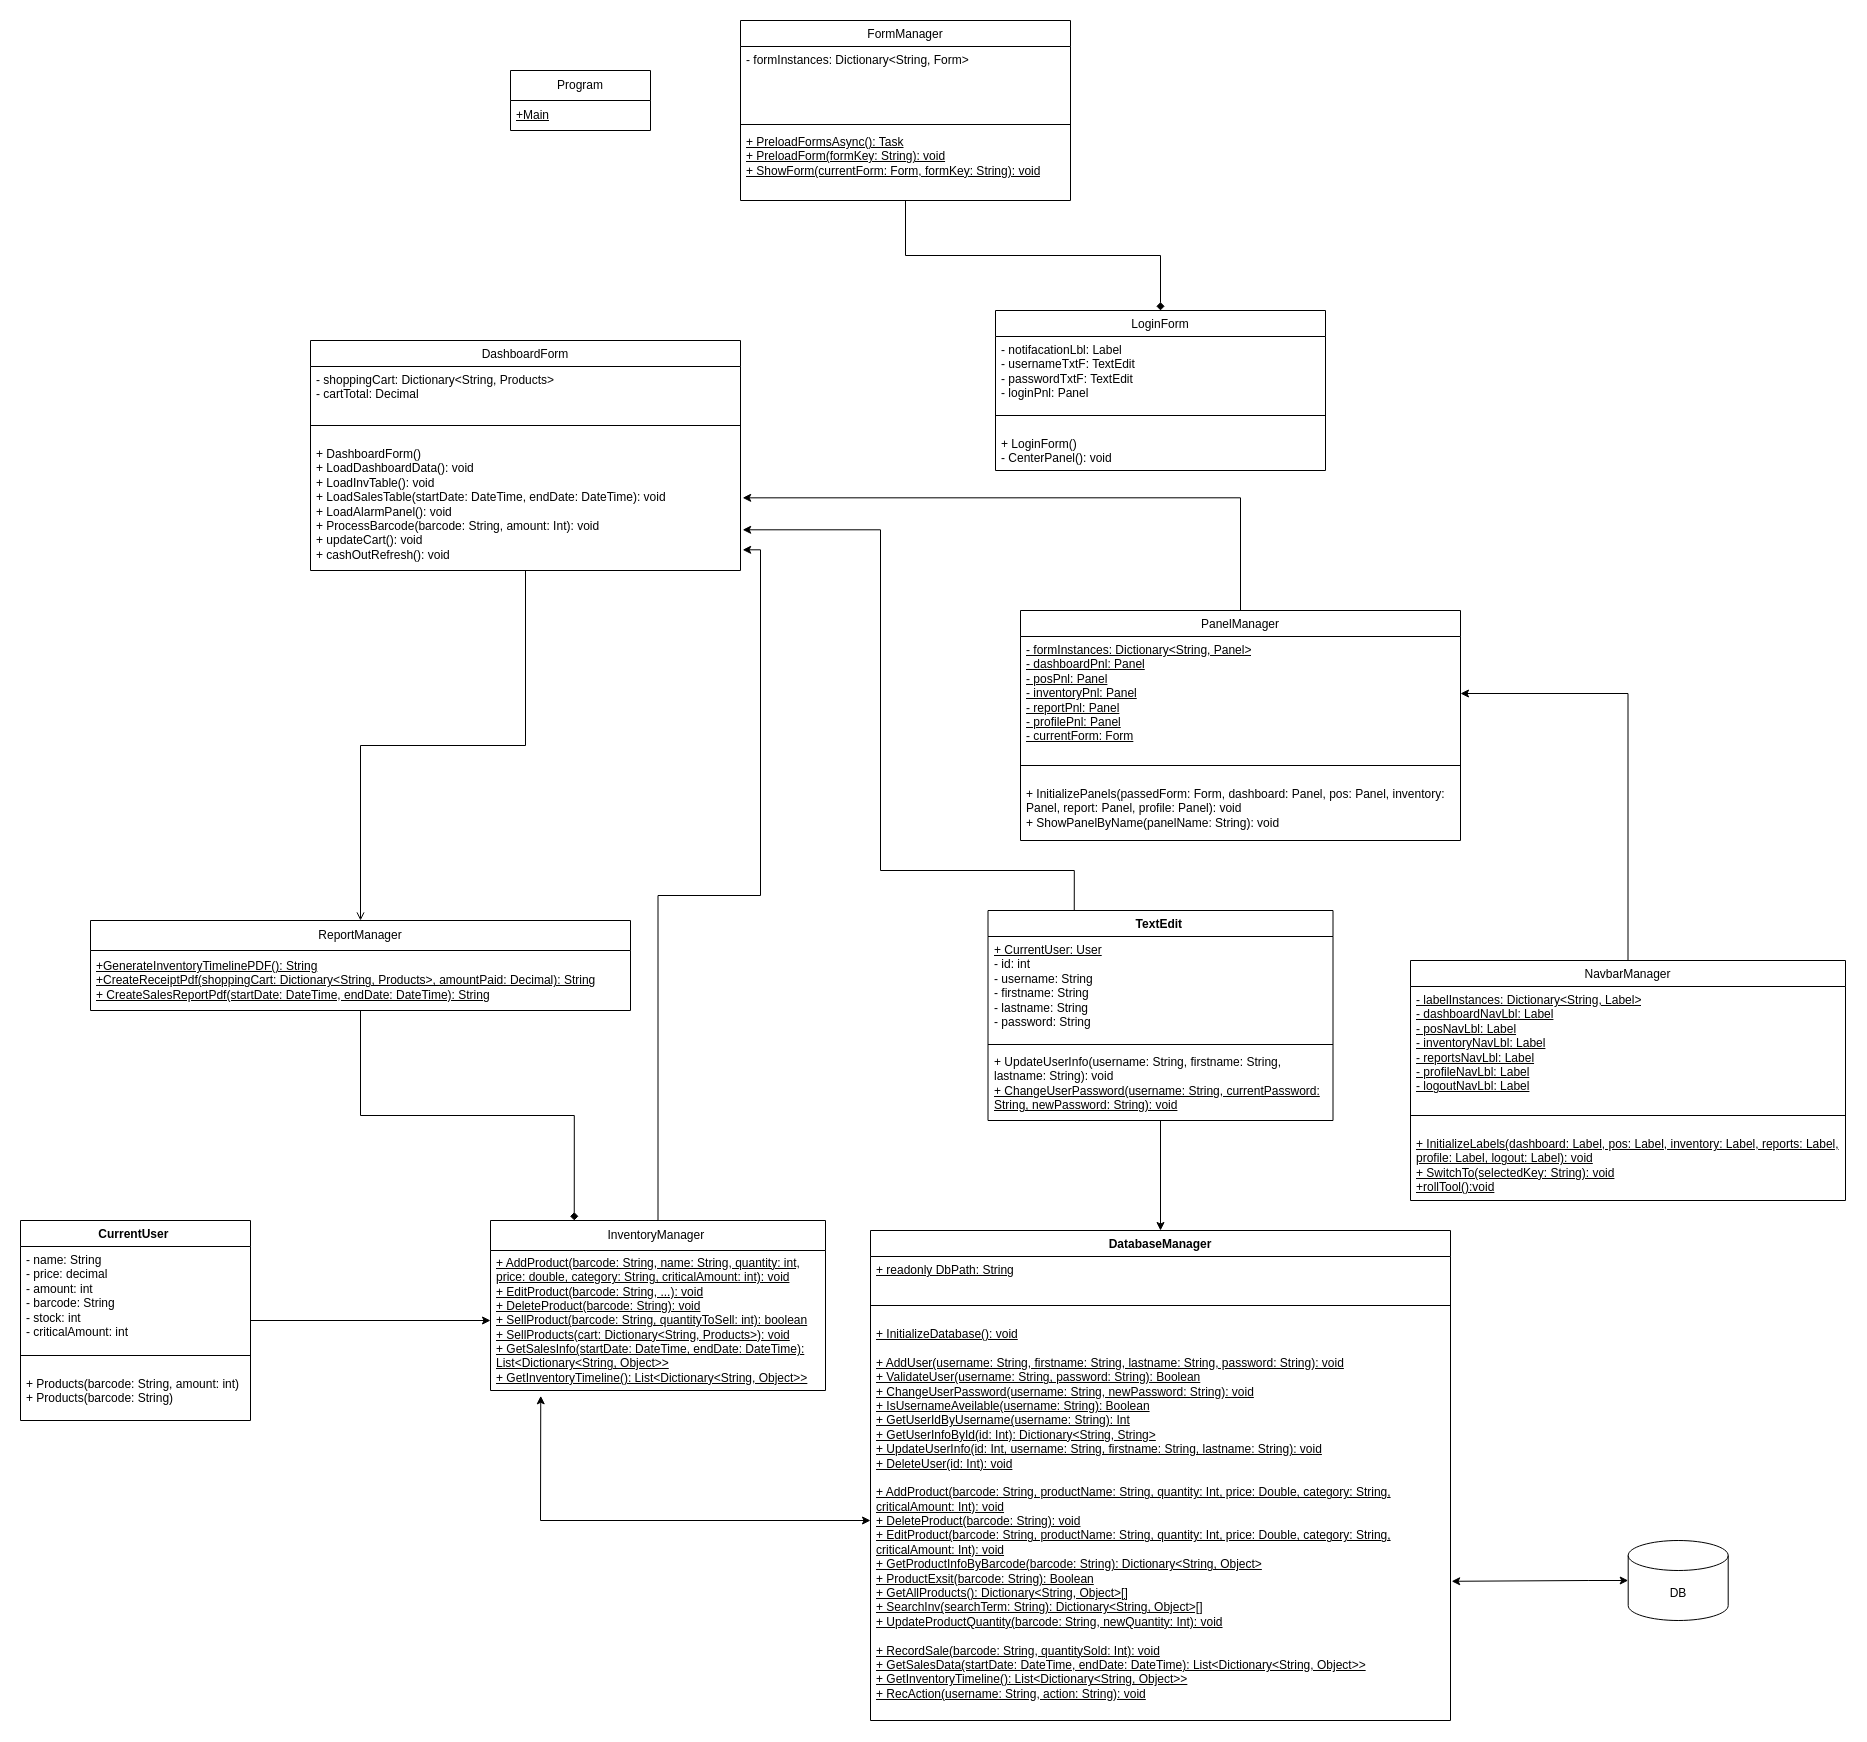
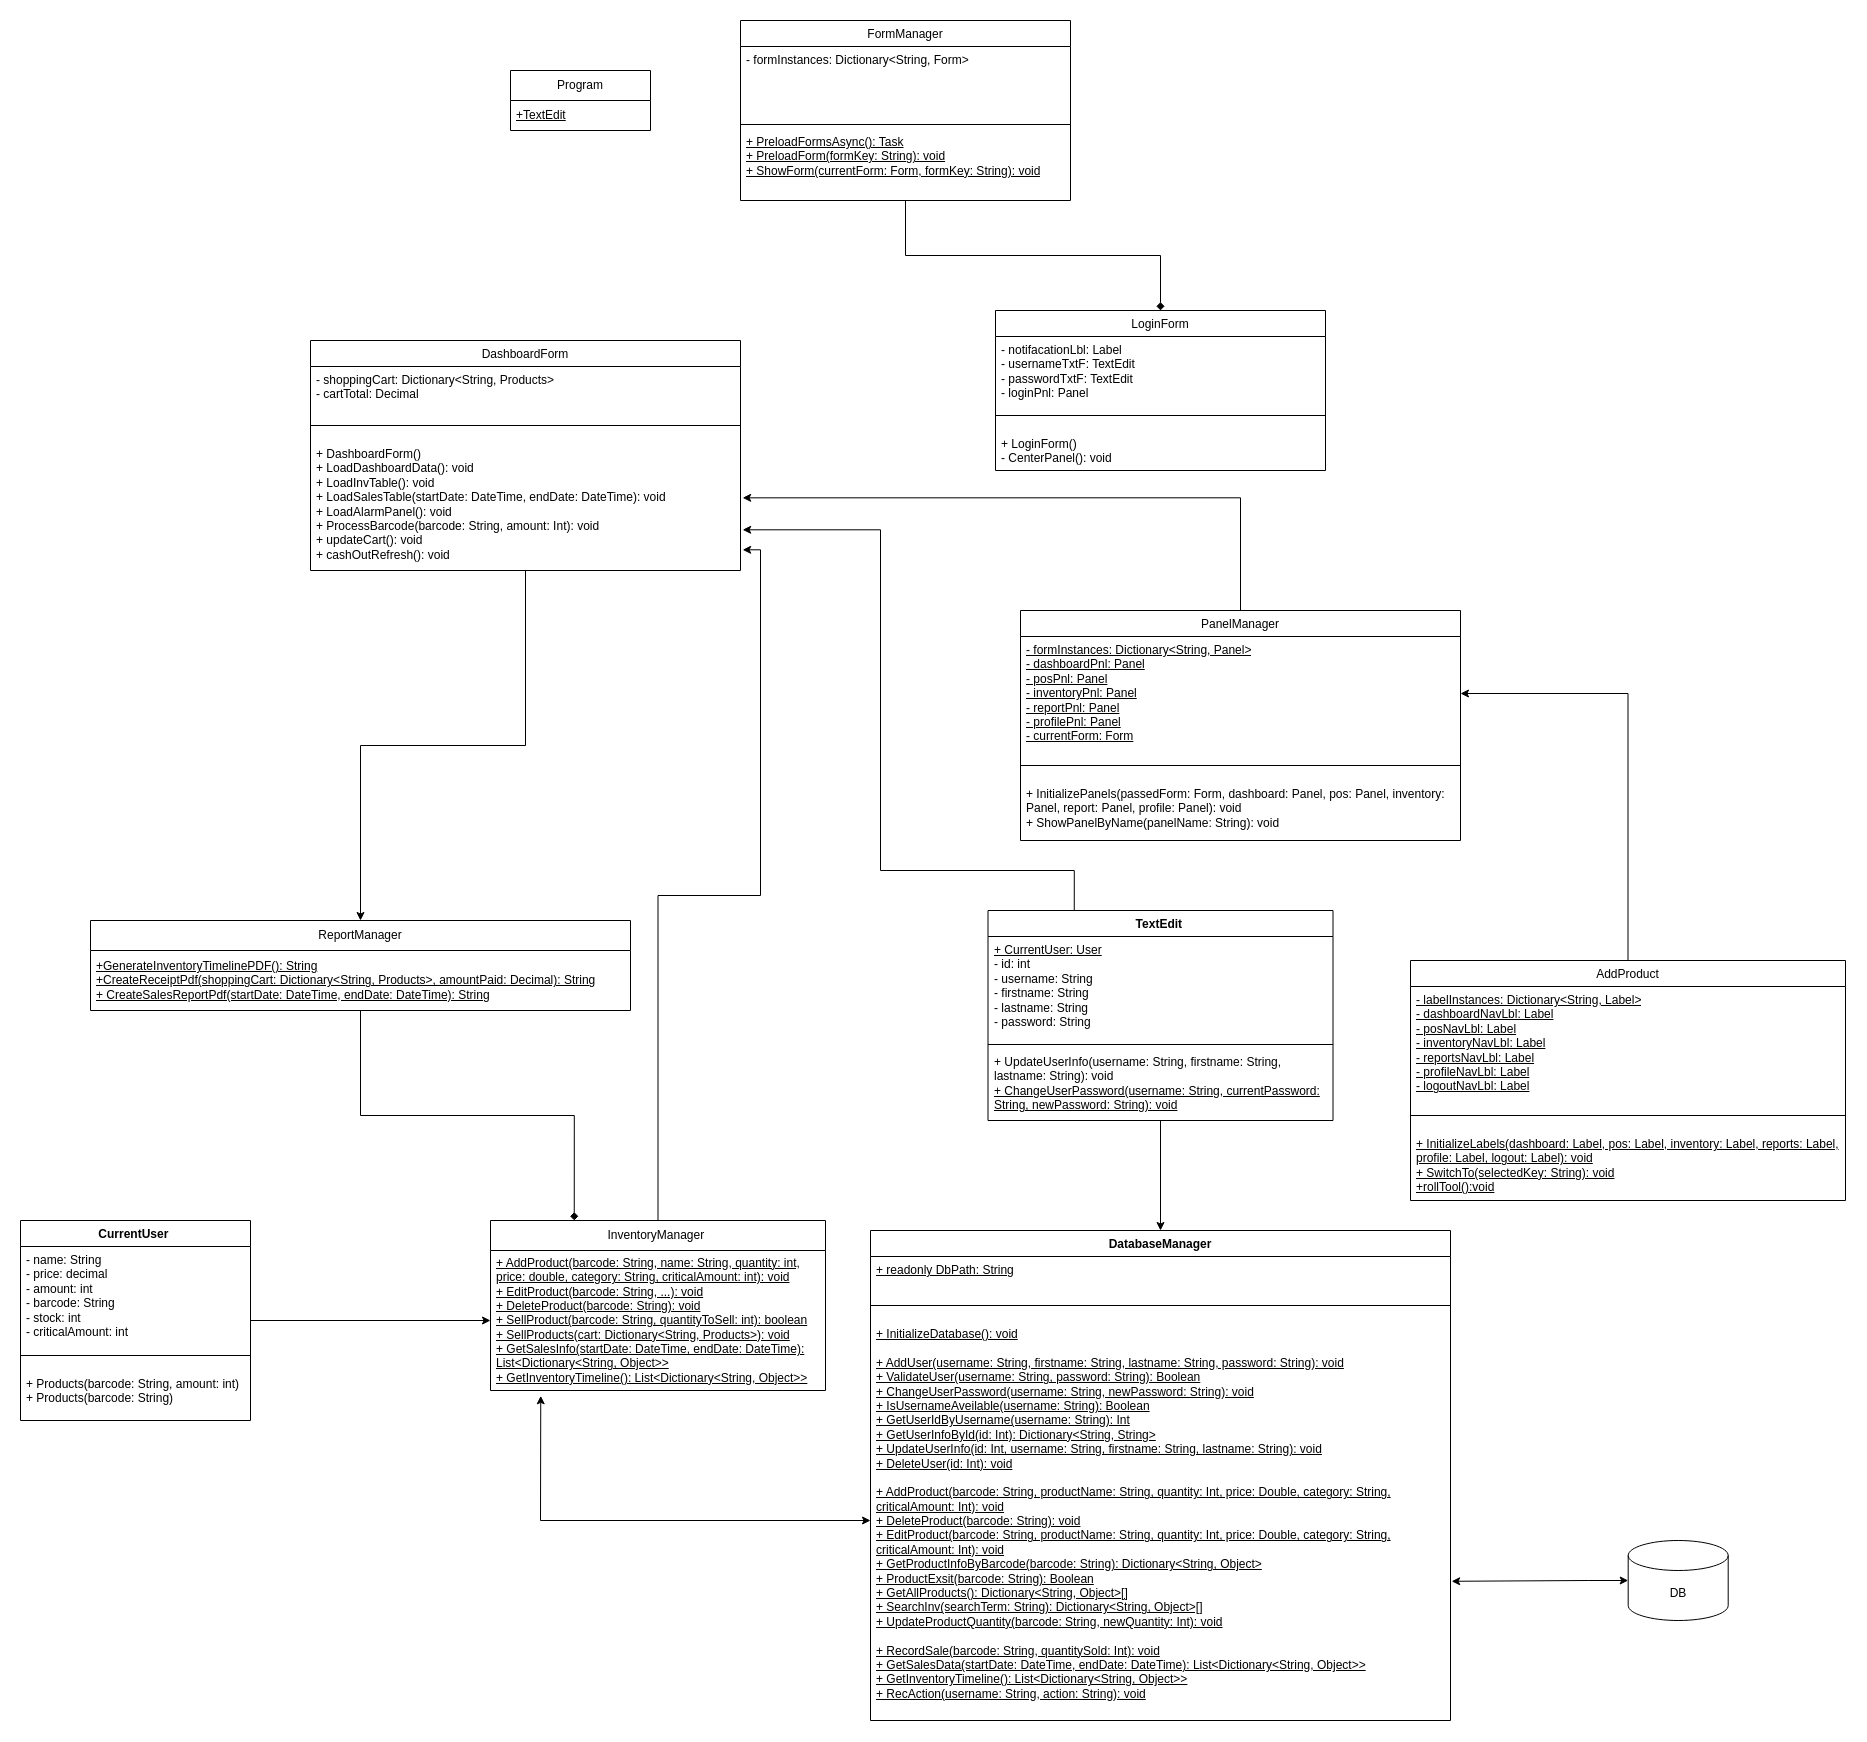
node "+Main": label "+Main" -> "+TextEdit"
edge "DashboardForm" -> "ReportManager": arrowhead open -> classic
node "NavbarManager": label "NavbarManager" -> "AddProduct"
